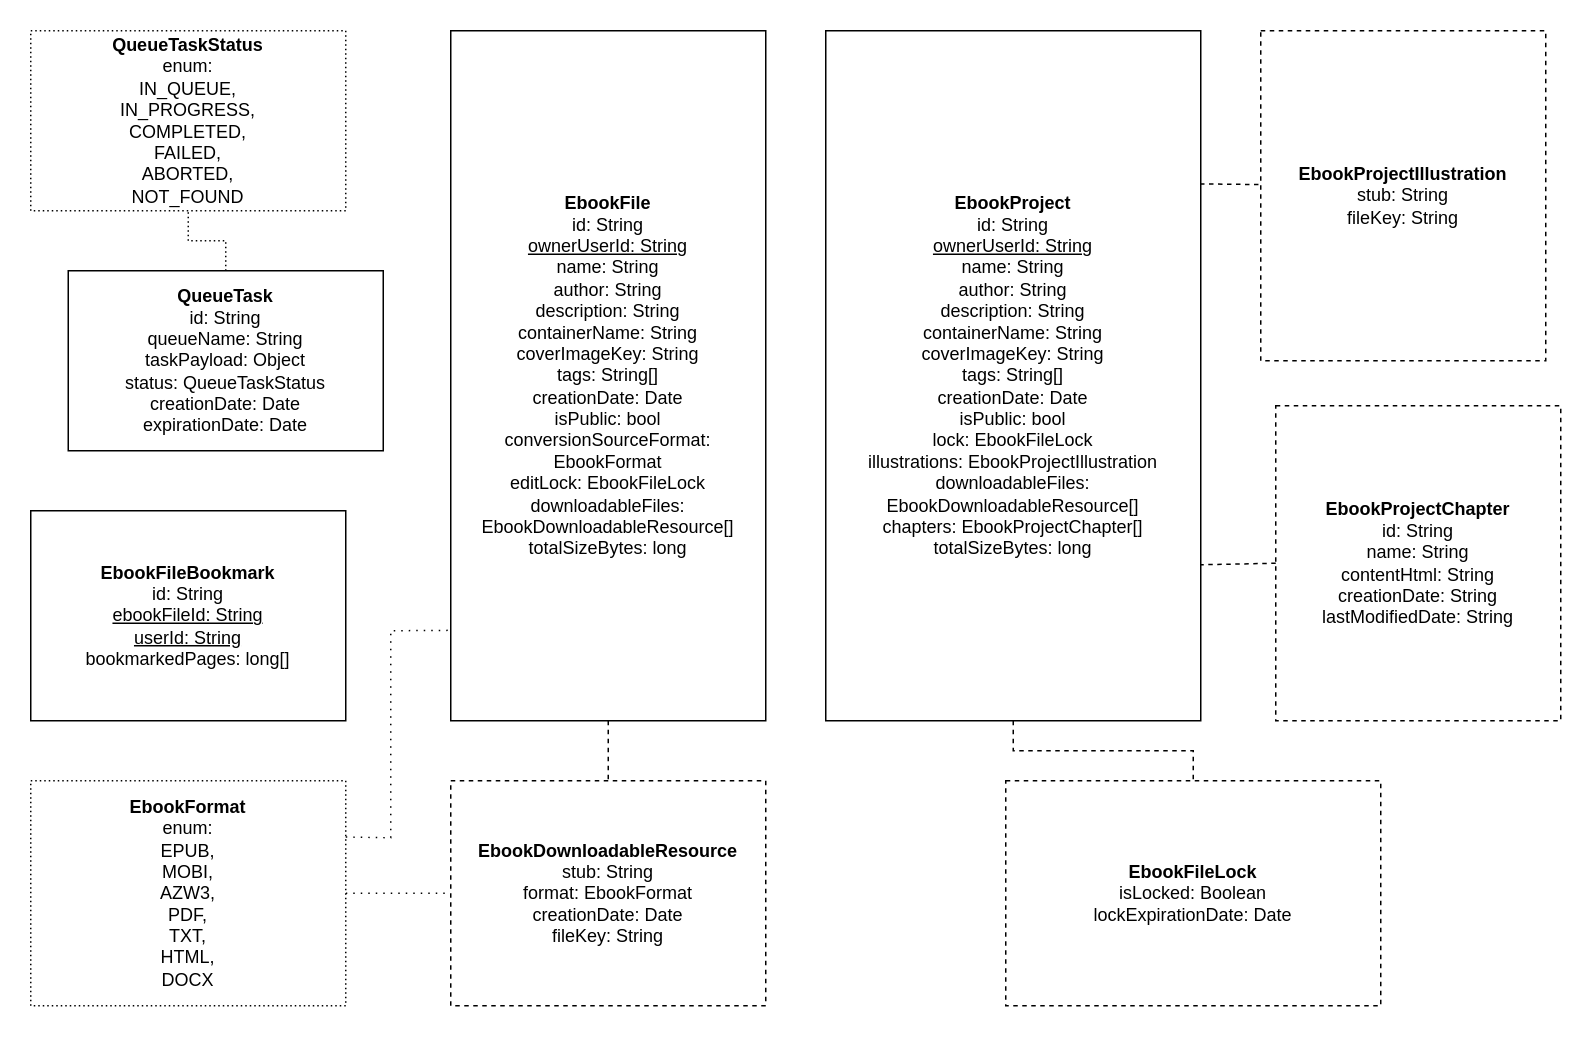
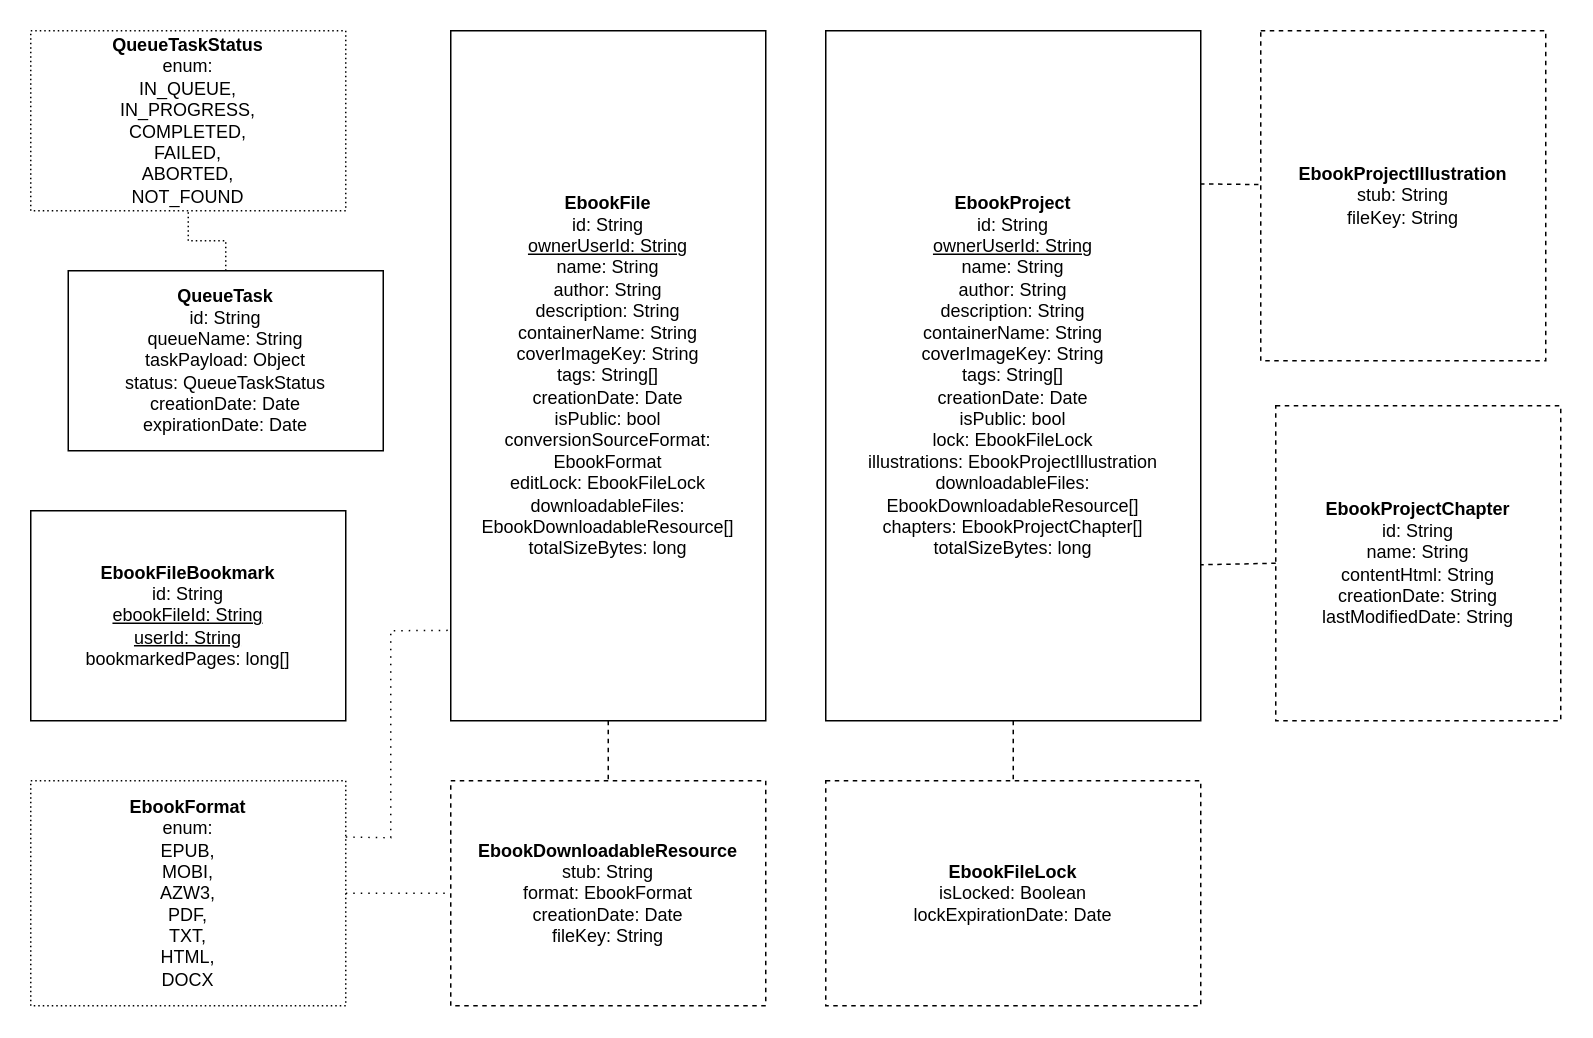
node "EbookFileLock isLocked: Boolean lockExpirationDate: Date": moved (1193, 893) -> (1013, 893)
